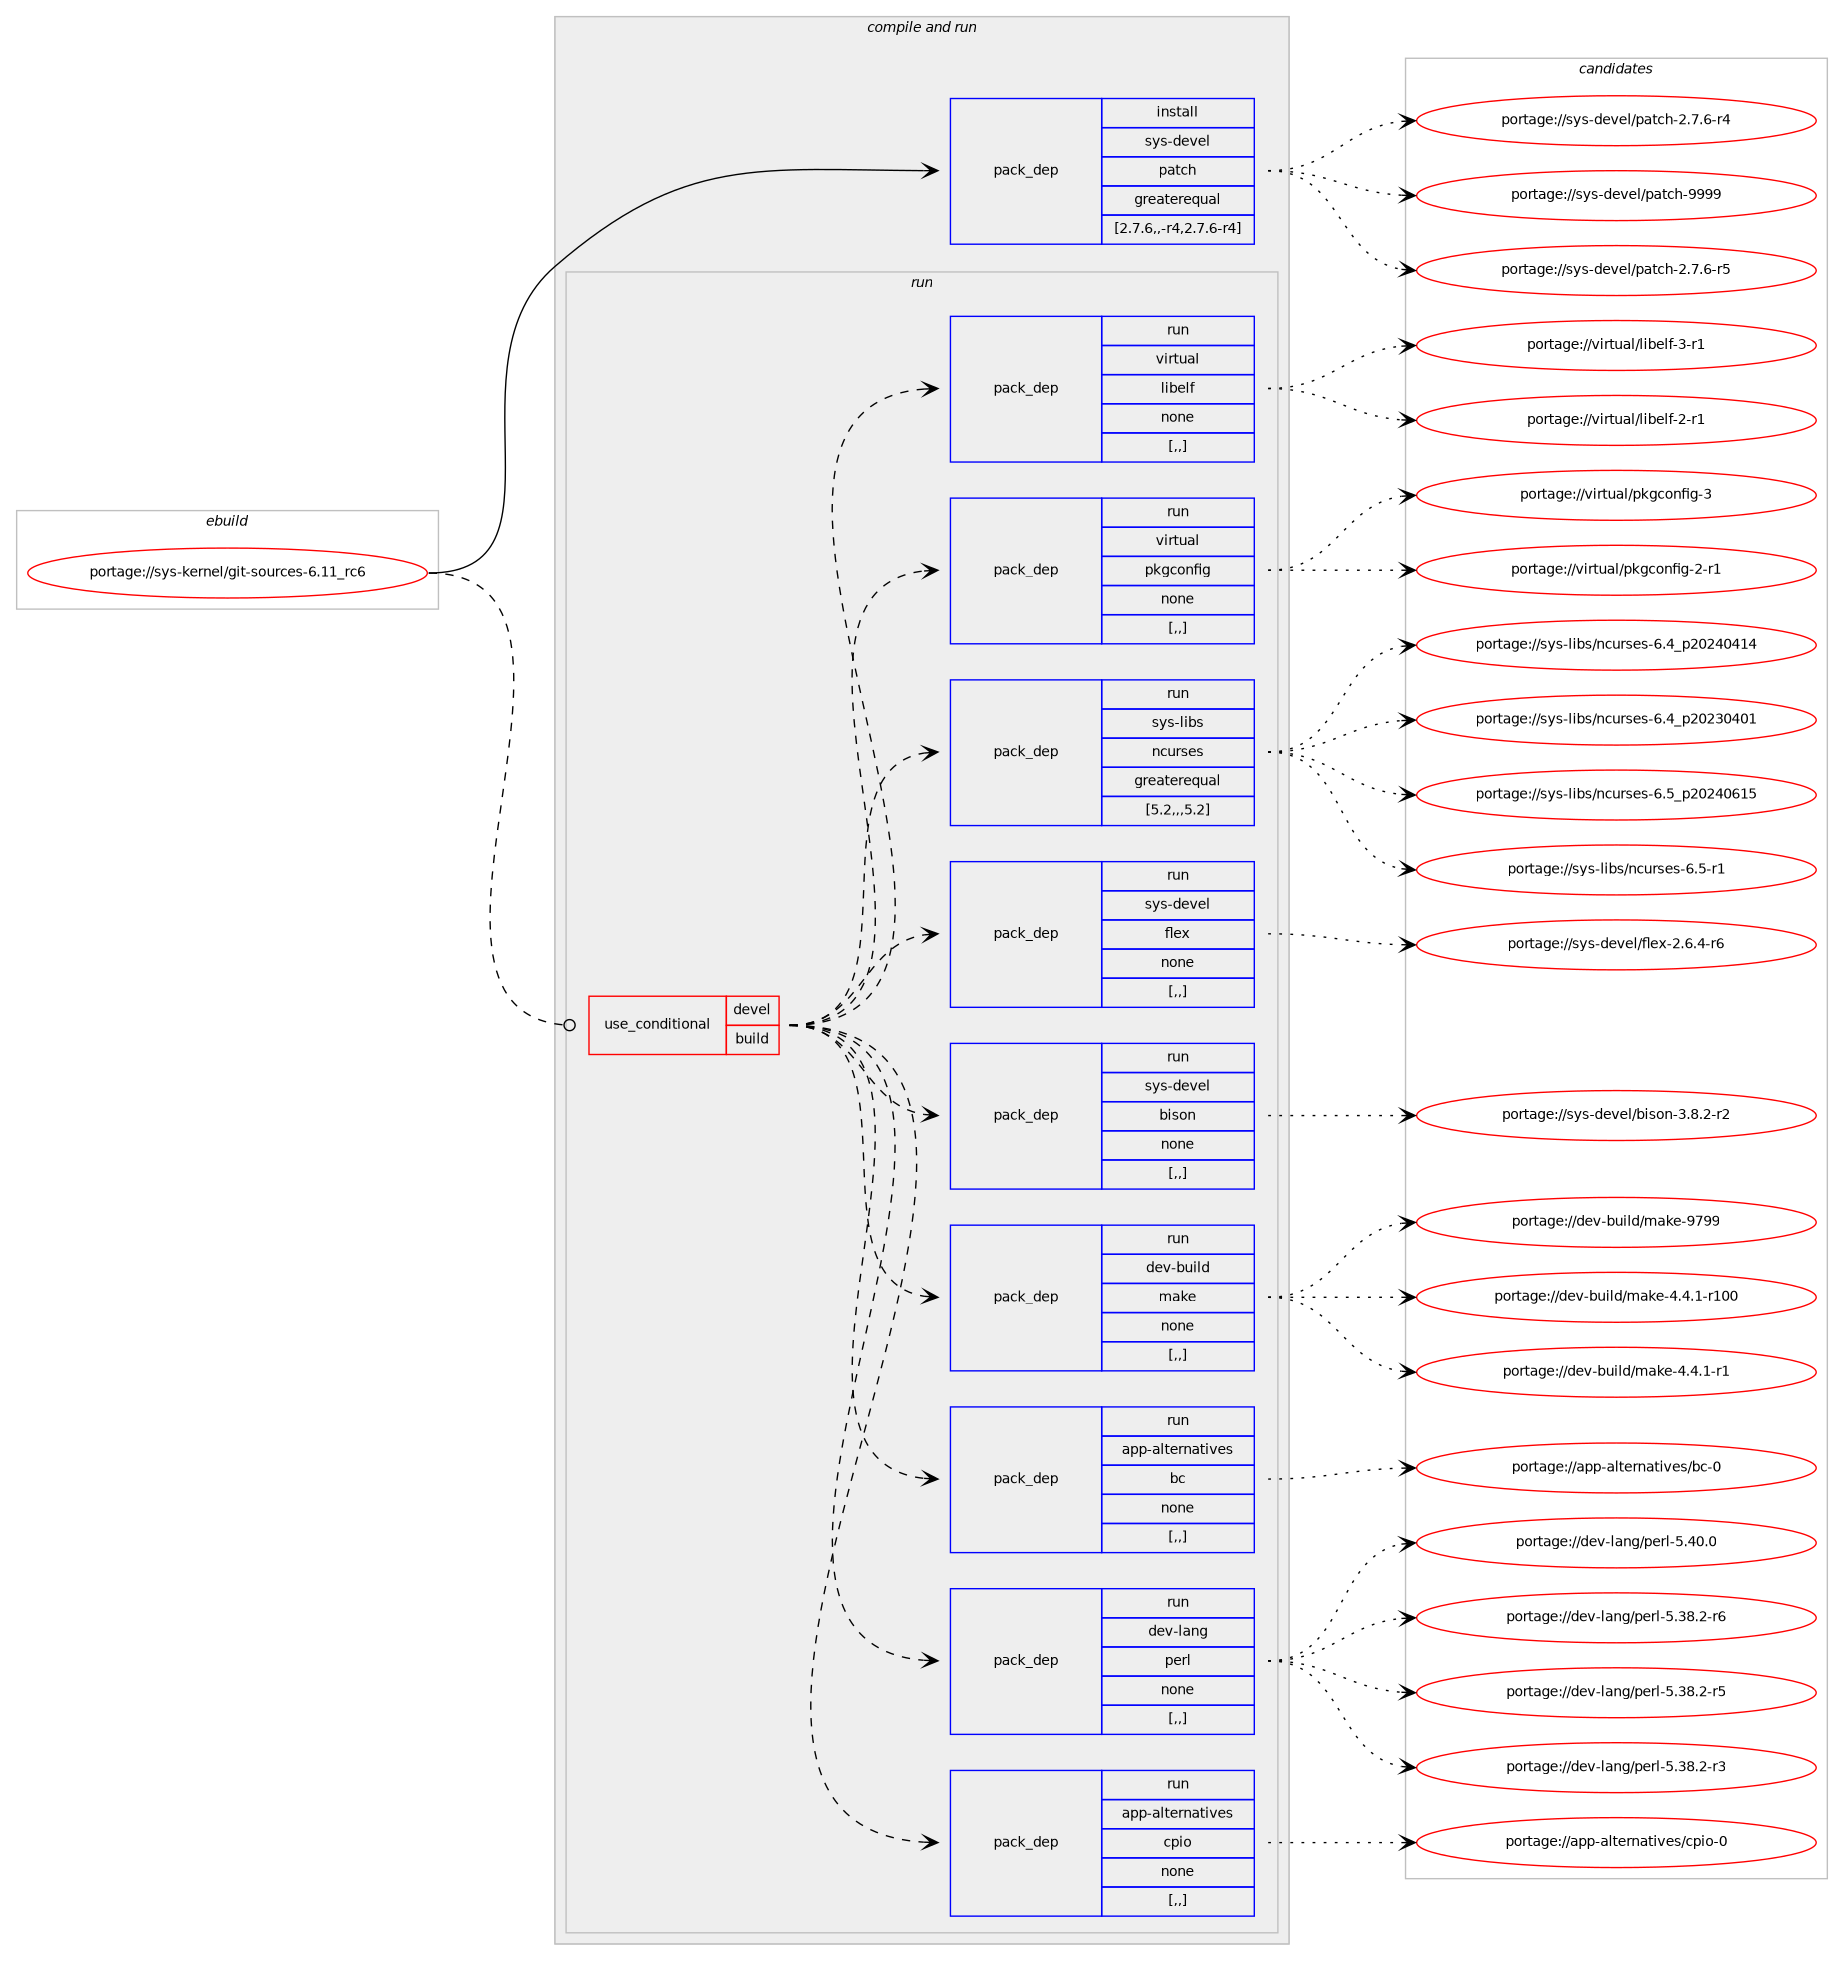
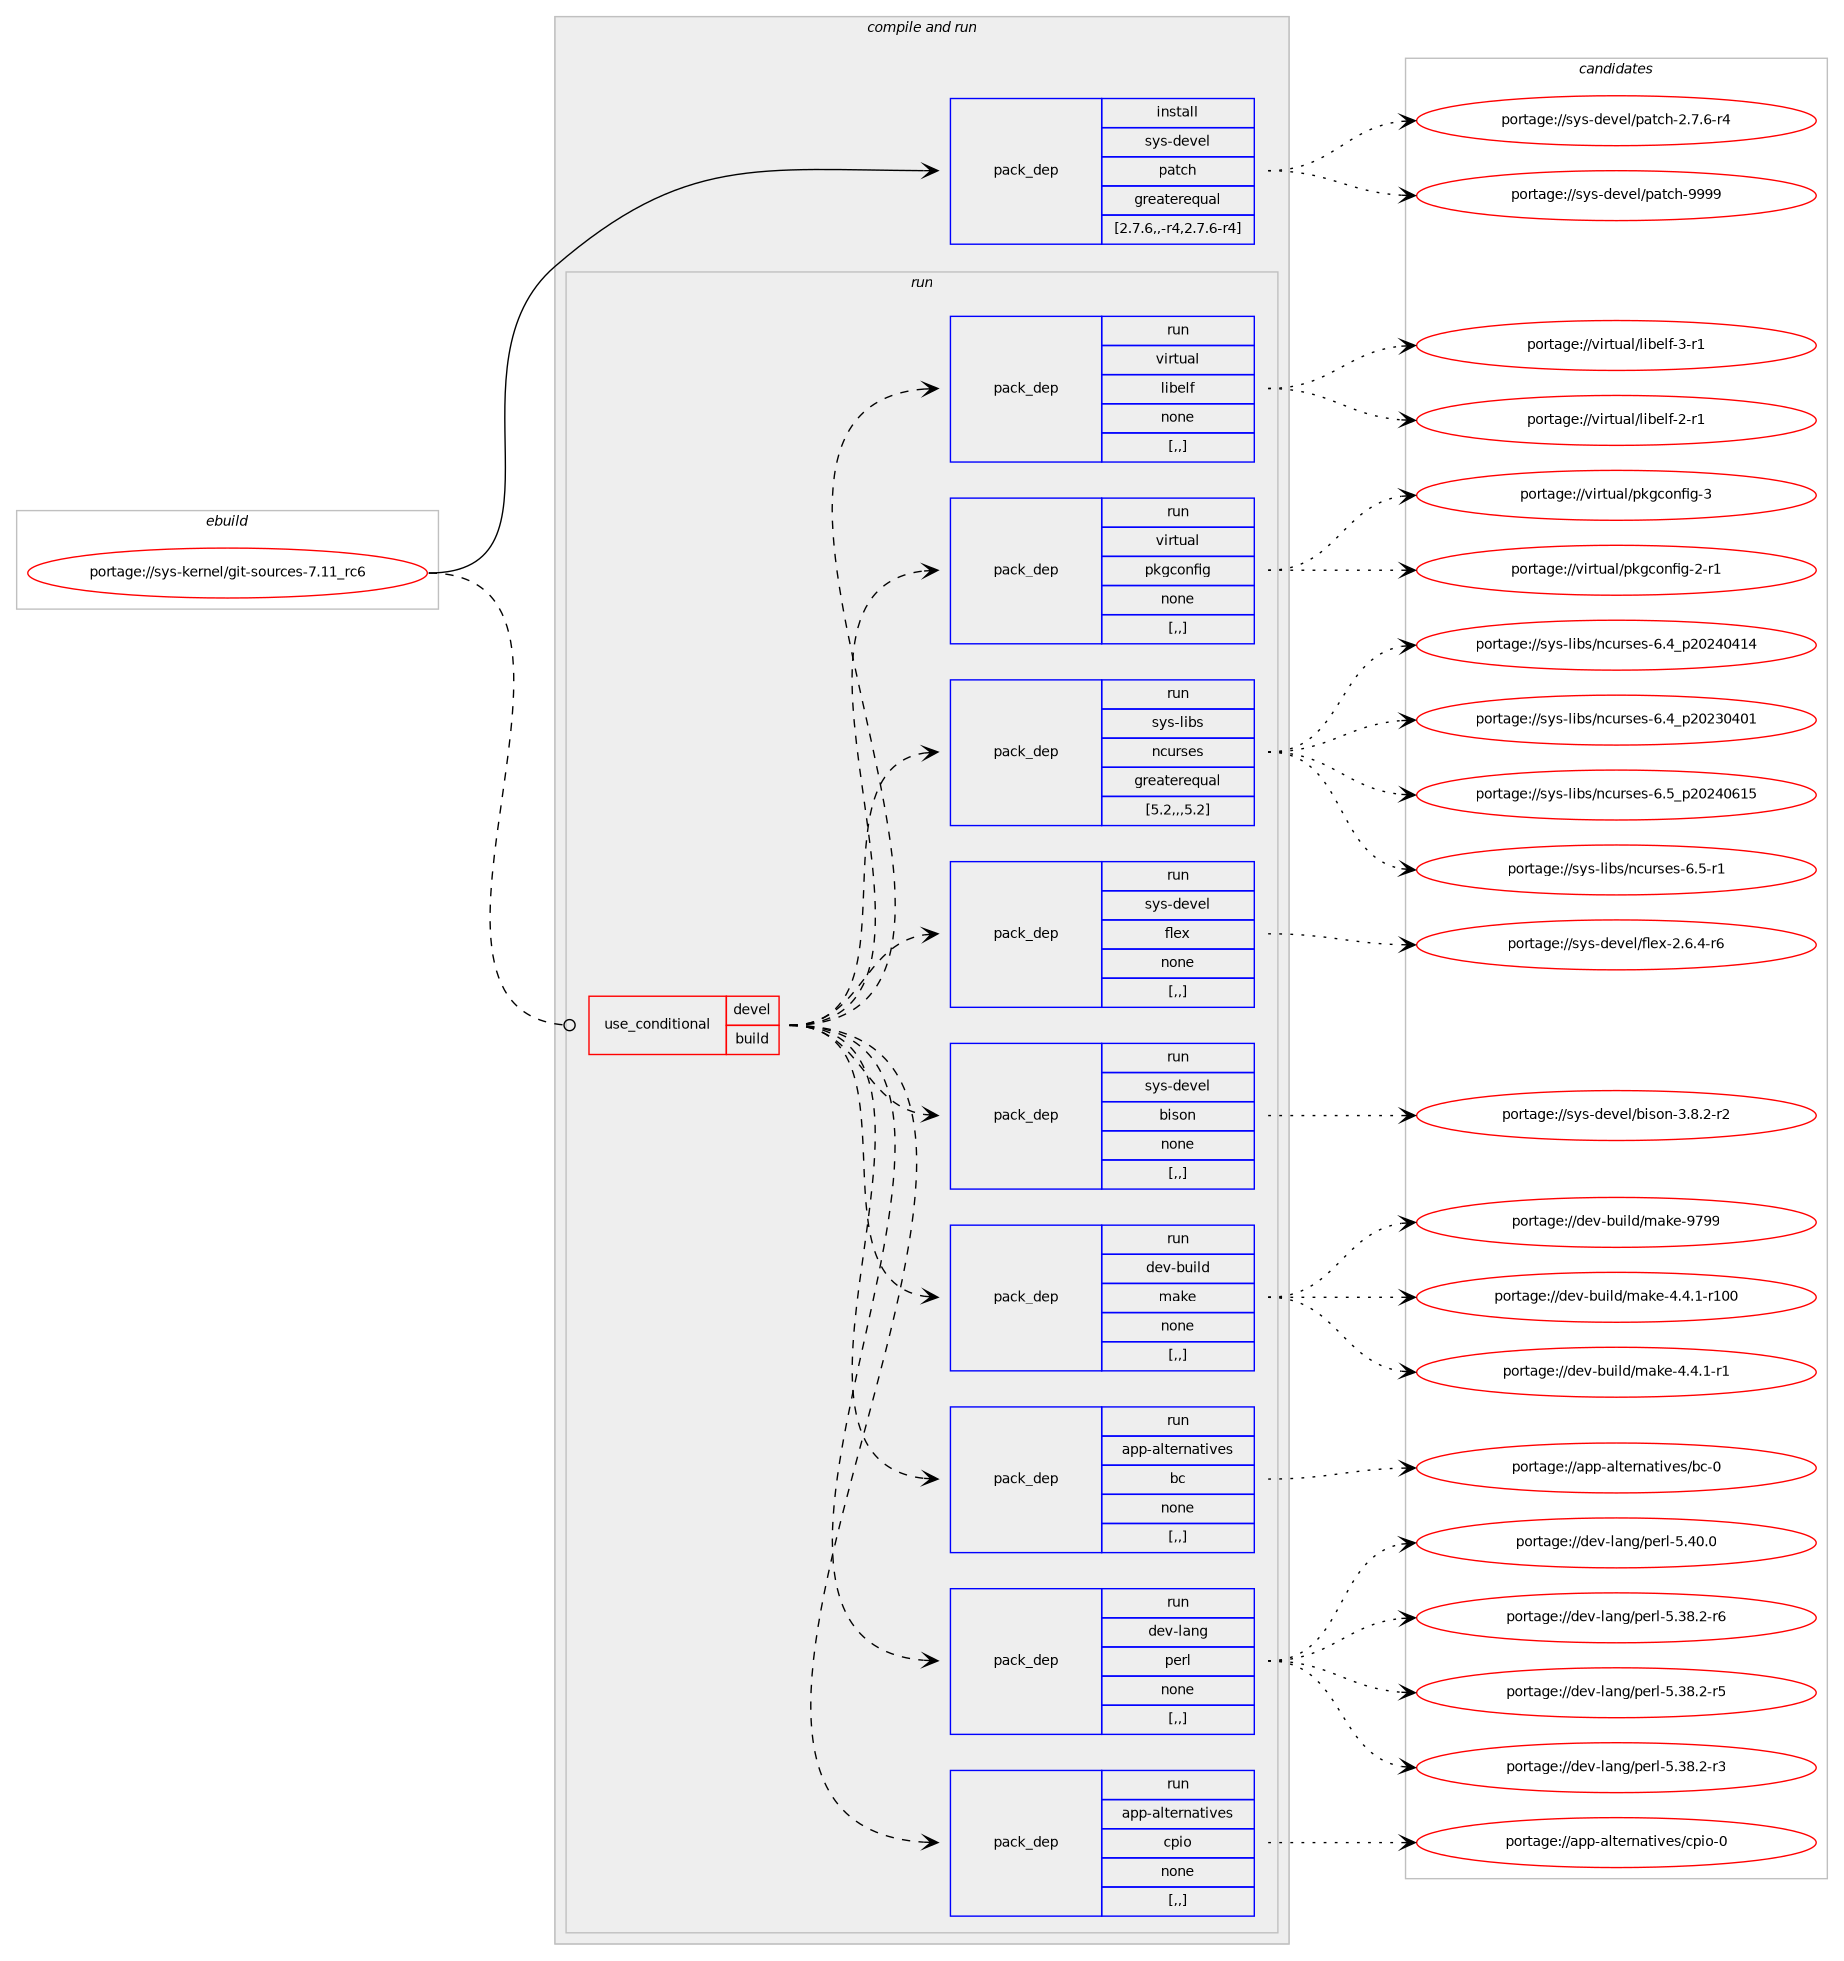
node "portage://sys-devel/patch-2.7.6-r5": removed
node "portage://sys-kernel/git-sources-6.11_rc6": label "portage://sys-kernel/git-sources-6.11_rc6" -> "portage://sys-kernel/git-sources-7.11_rc6"
